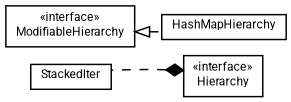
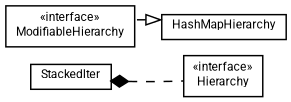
edge "HashMapHierarchy" -> "ModifiableHierarchy": reversed
edge "StackedIter" -> "Hierarchy": reversed
